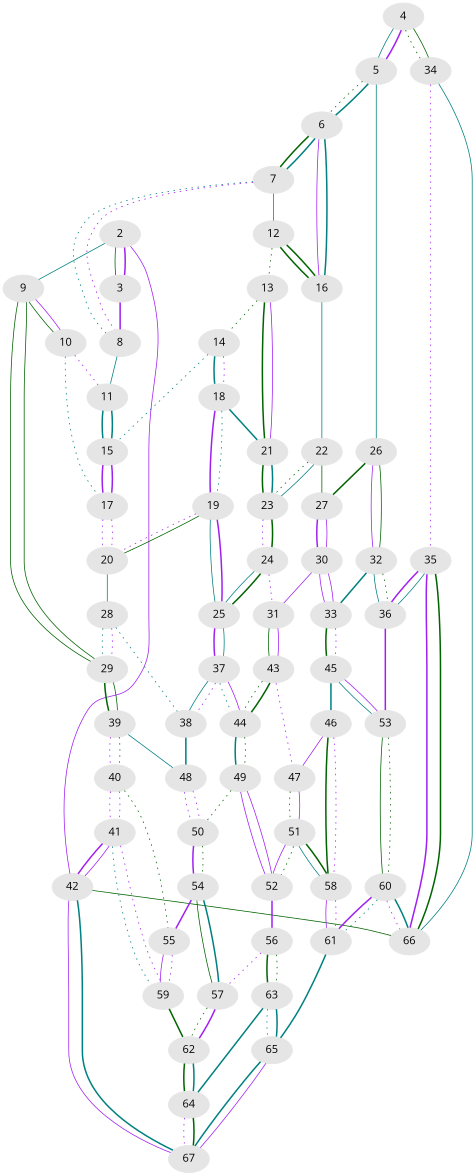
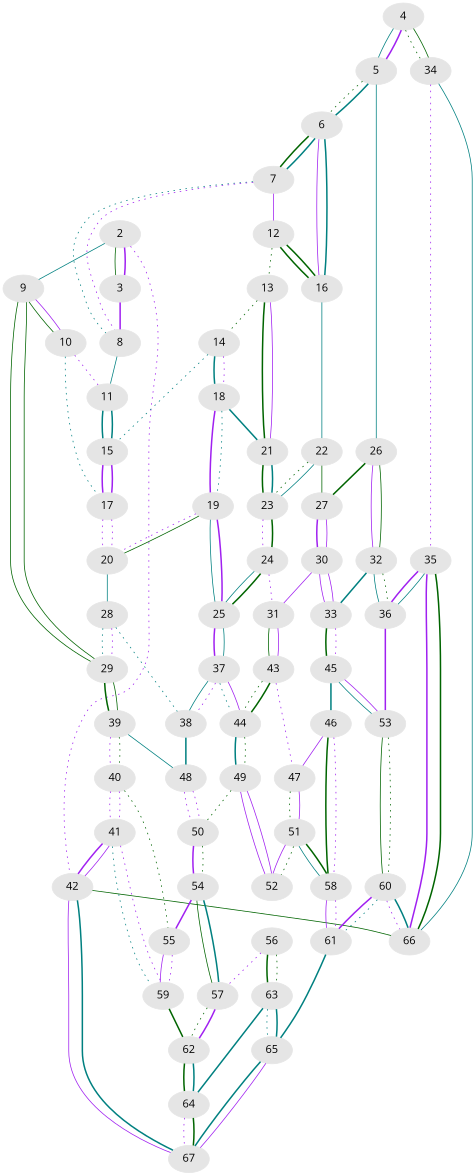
edge "2" -- "42": style solid -> dotted
edge "52" -- "56": removed
